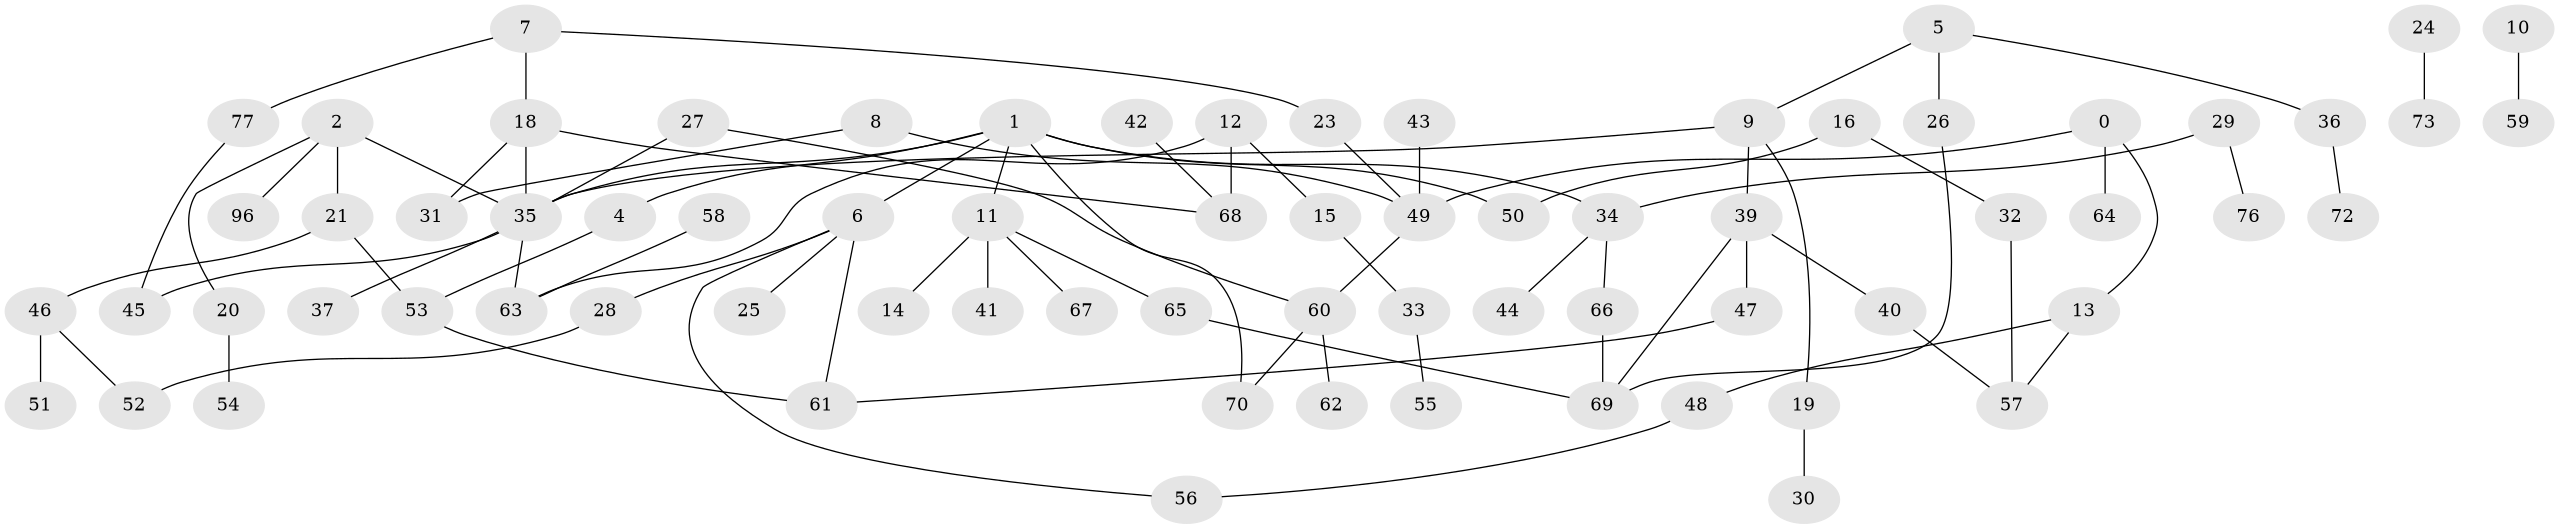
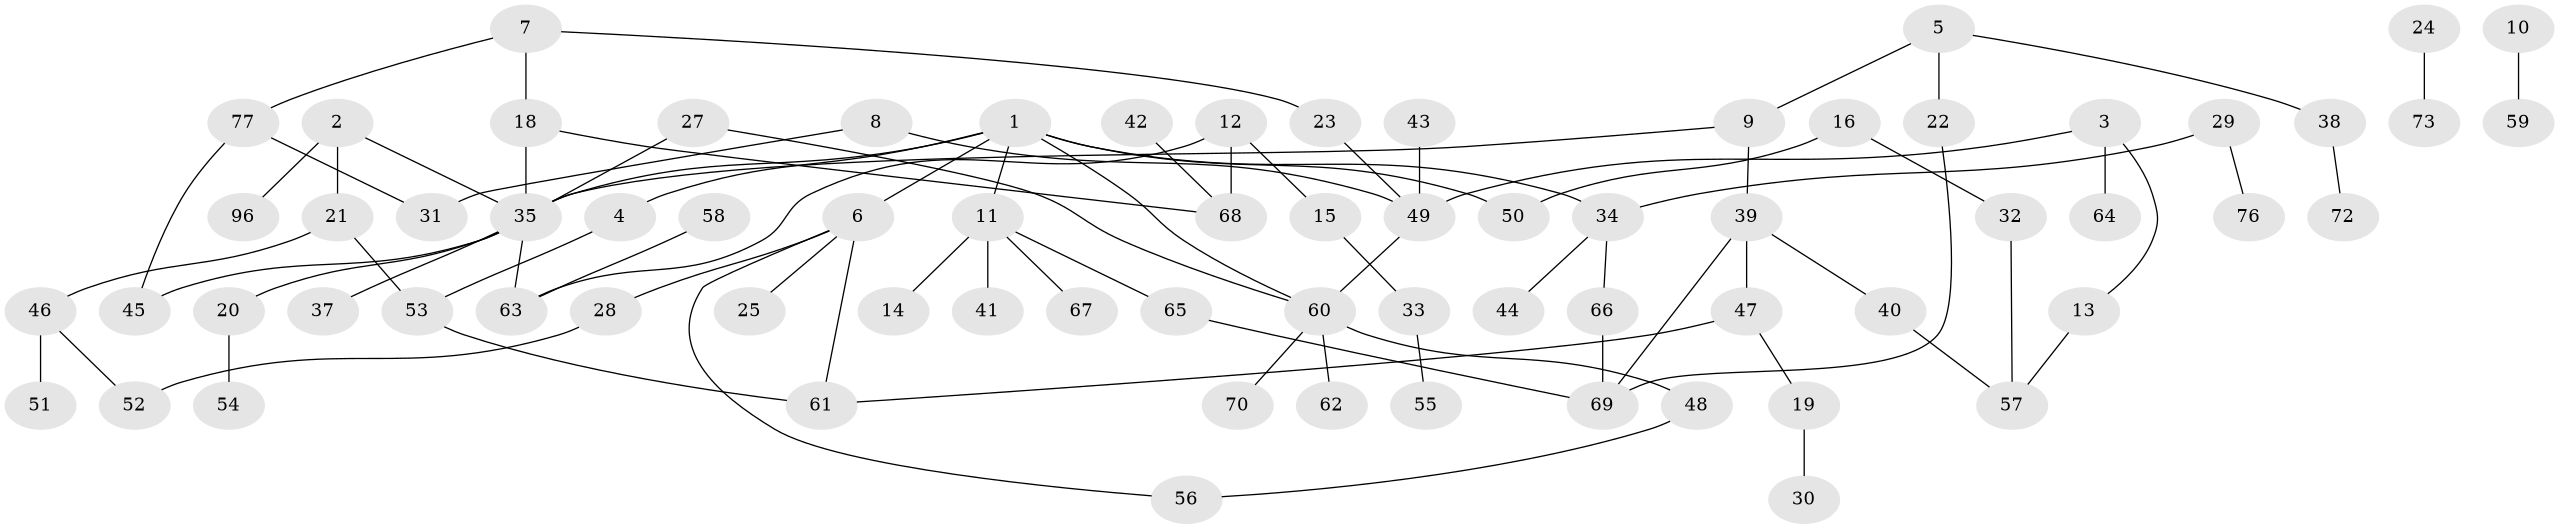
node "26": label "26" -> "22"
node "0": label "0" -> "3"
node "36": label "36" -> "38"
edge "18" -- "31": now "77" -- "31"
edge "2" -- "20": now "35" -- "20"
edge "1" -- "70": now "1" -- "60"
edge "9" -- "19": now "47" -- "19"
edge "13" -- "48": now "60" -- "48"
